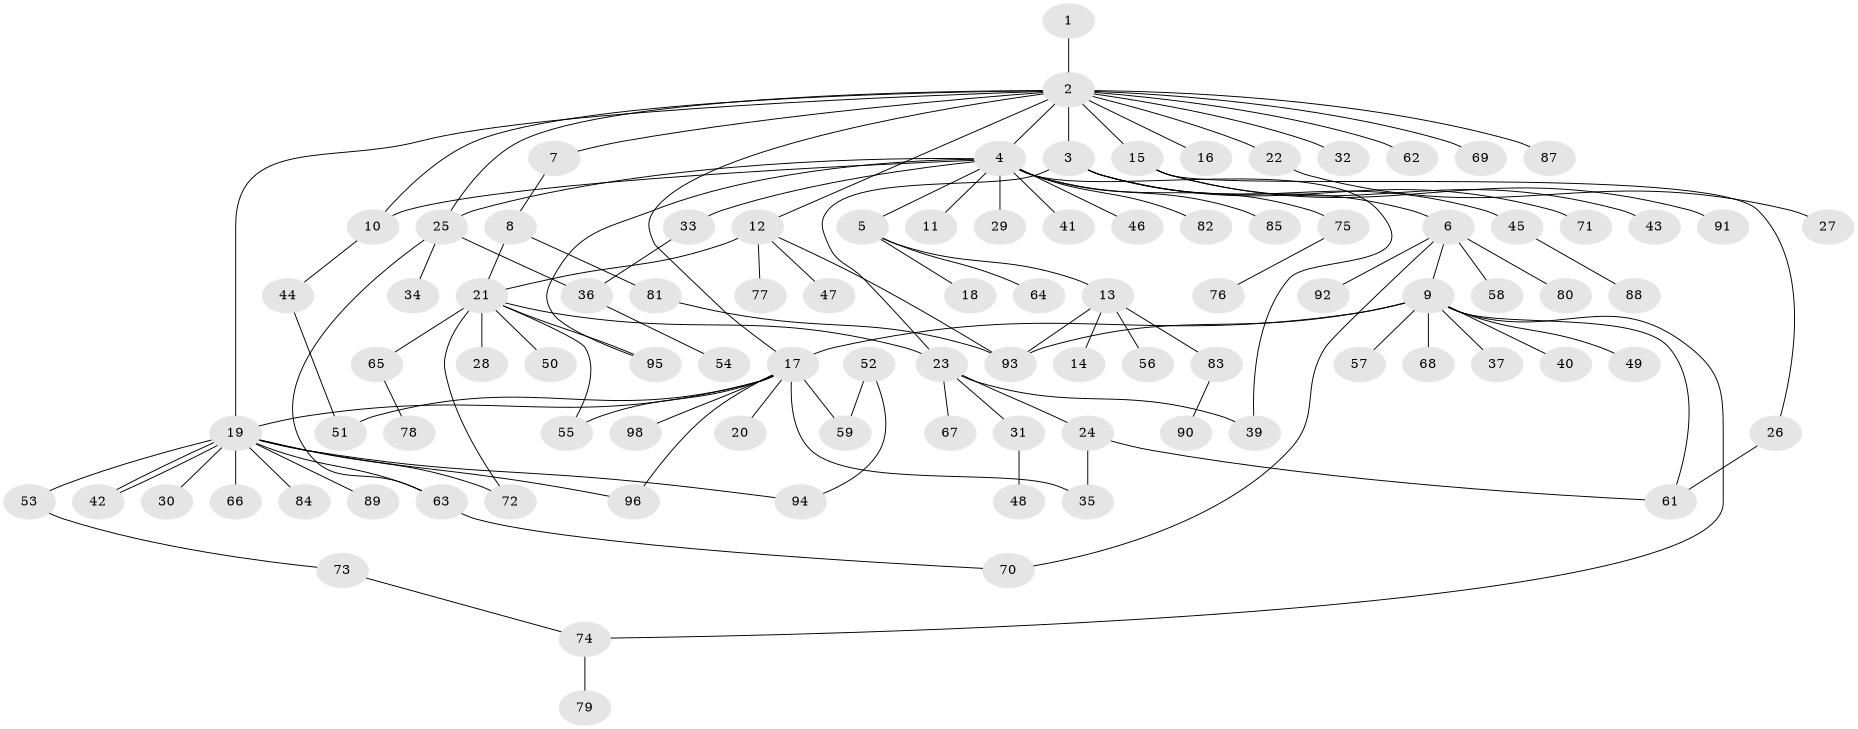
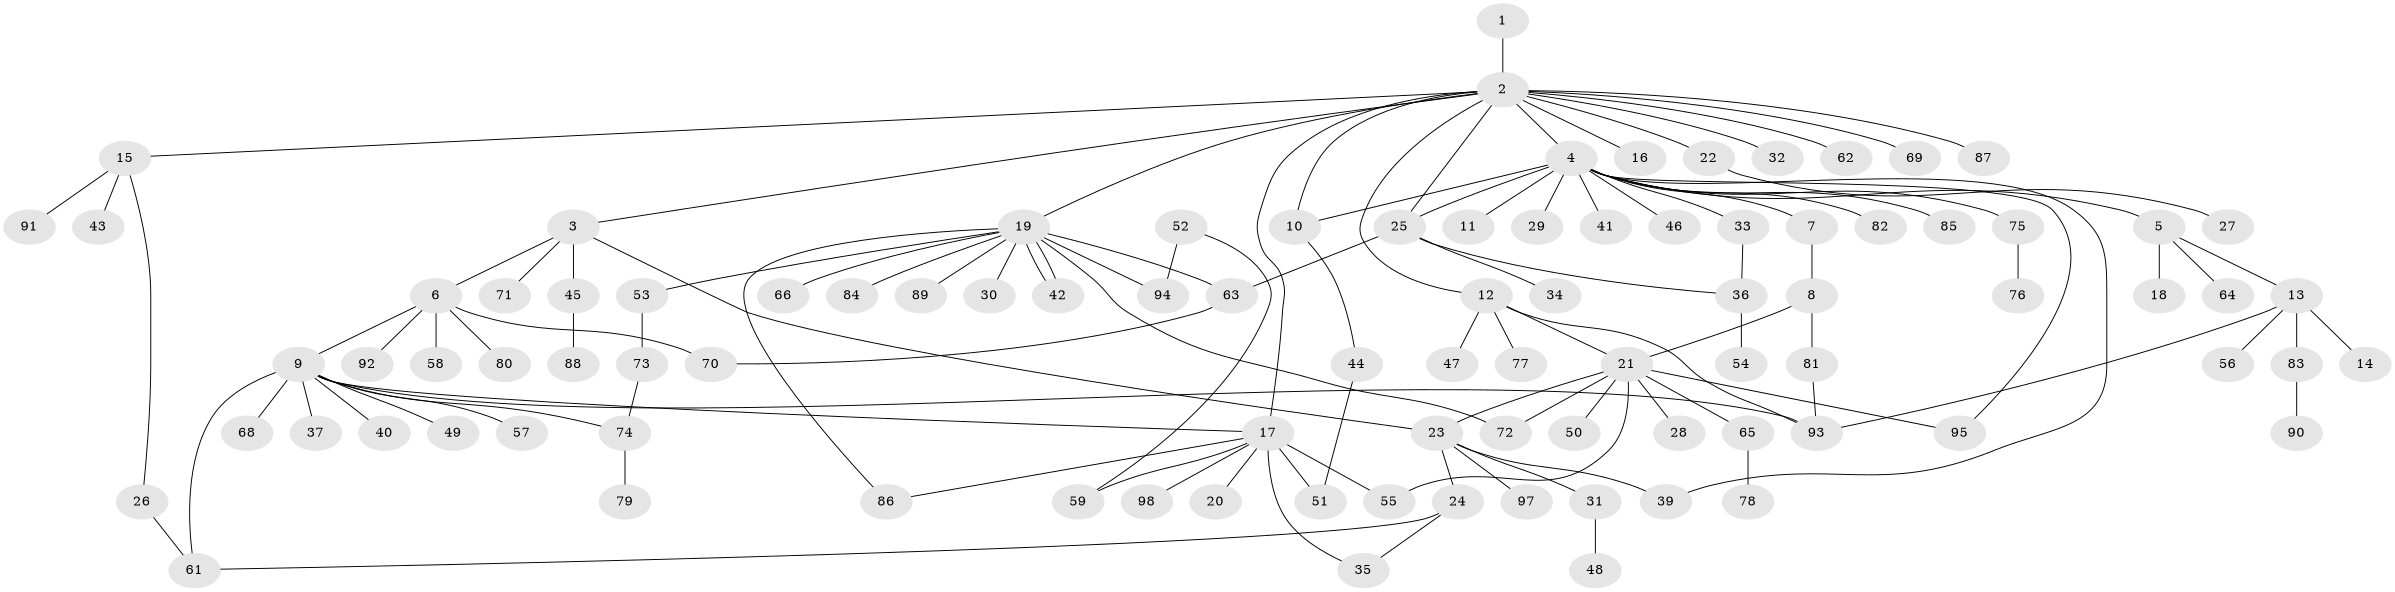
edge "2" -- "7": now "4" -- "7"
edge "17" -- "19": removed
node "67": label "67" -> "97"
node "96": label "96" -> "86"
